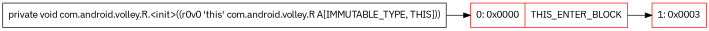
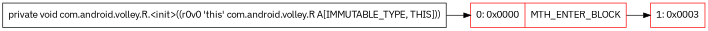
node "0: 0x0000": text "THIS_ENTER_BLOCK" -> "MTH_ENTER_BLOCK"
